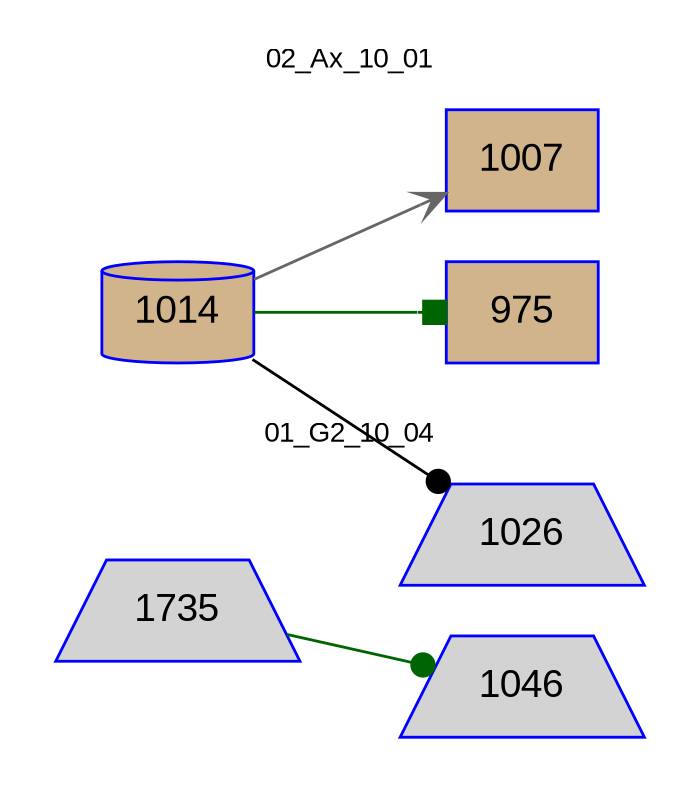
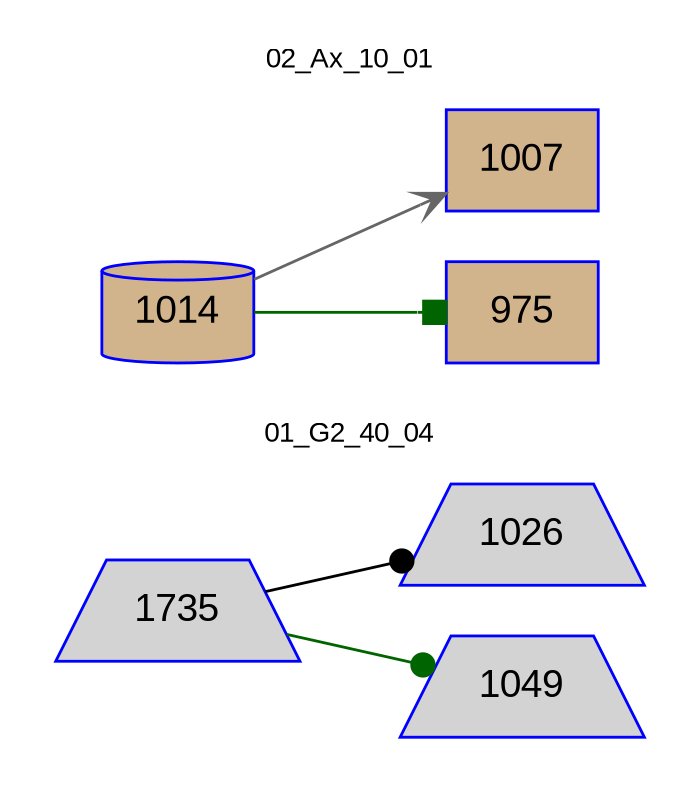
edge "1014" -> "1026": now "1735" -> "1026"
cluster "01_G2_10_04": label "01_G2_10_04" -> "01_G2_40_04"
node "1046": label "1046" -> "1049"
